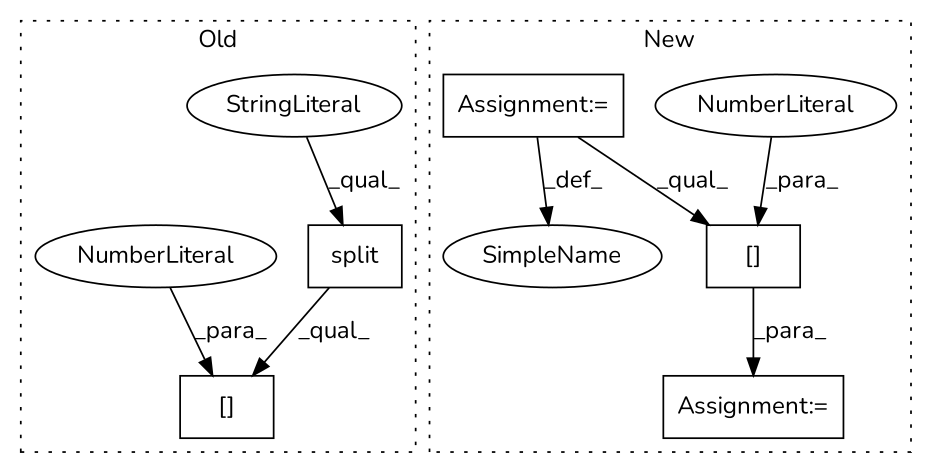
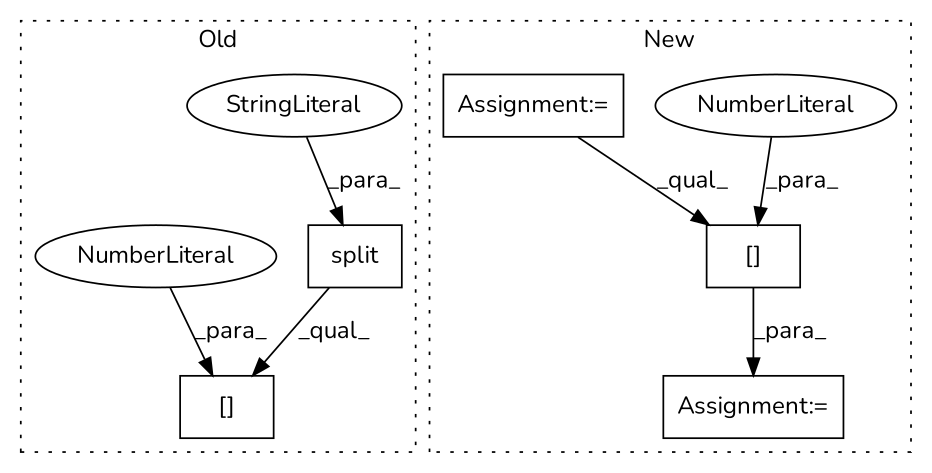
edge "StringLiteral" -> "split": label "_qual_" -> "_para_"
node "SimpleName": removed
